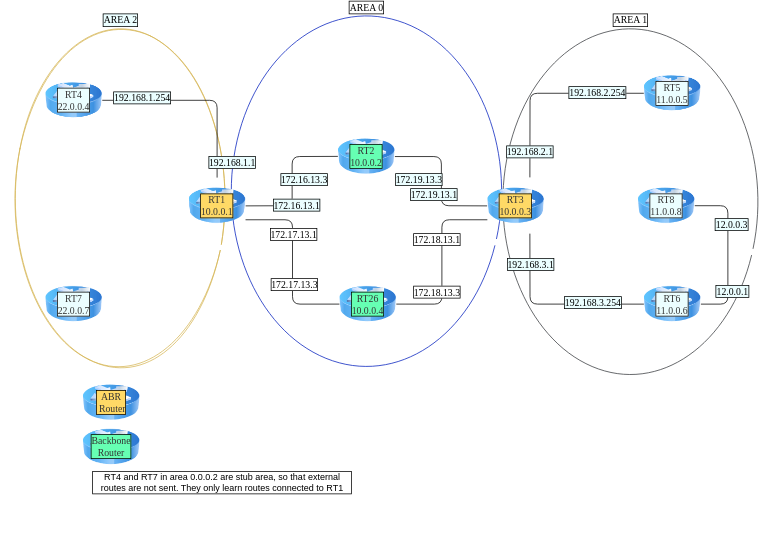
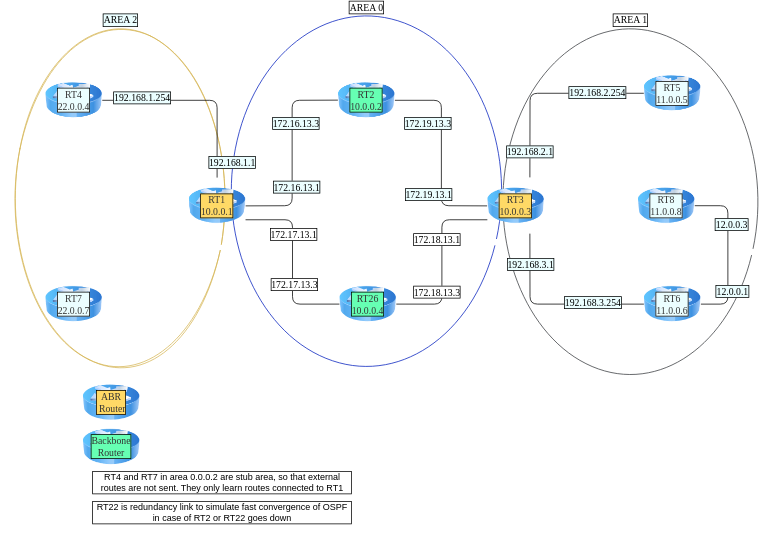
node "RT210.0.0.2": moved (366, 157) -> (366, 100)
node "RT22 is redundancy link to simulate fast convergence of OSPF in case of RT2 or RT22 goes down": added
